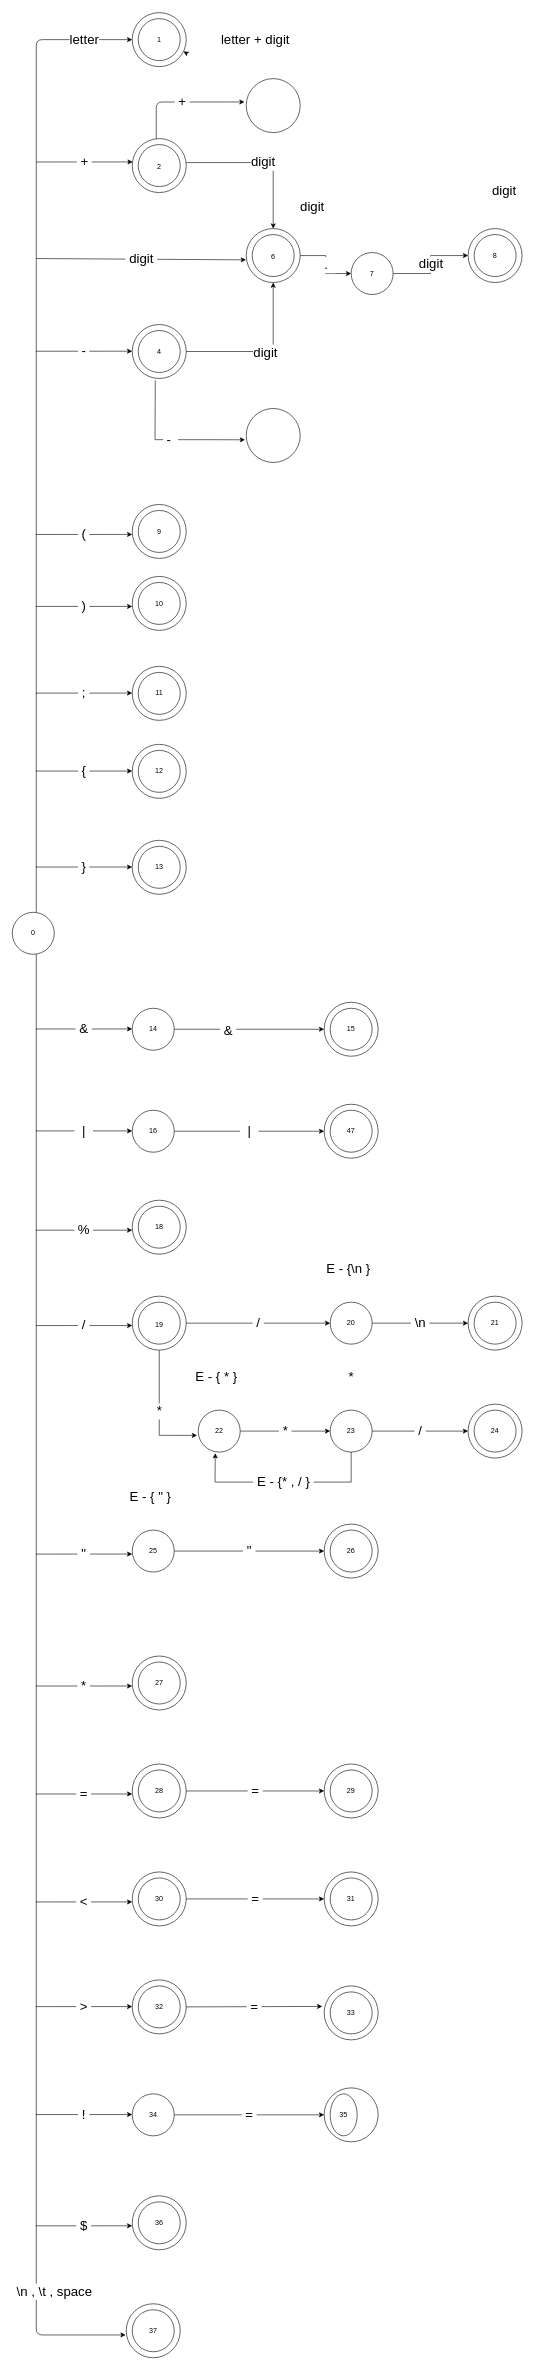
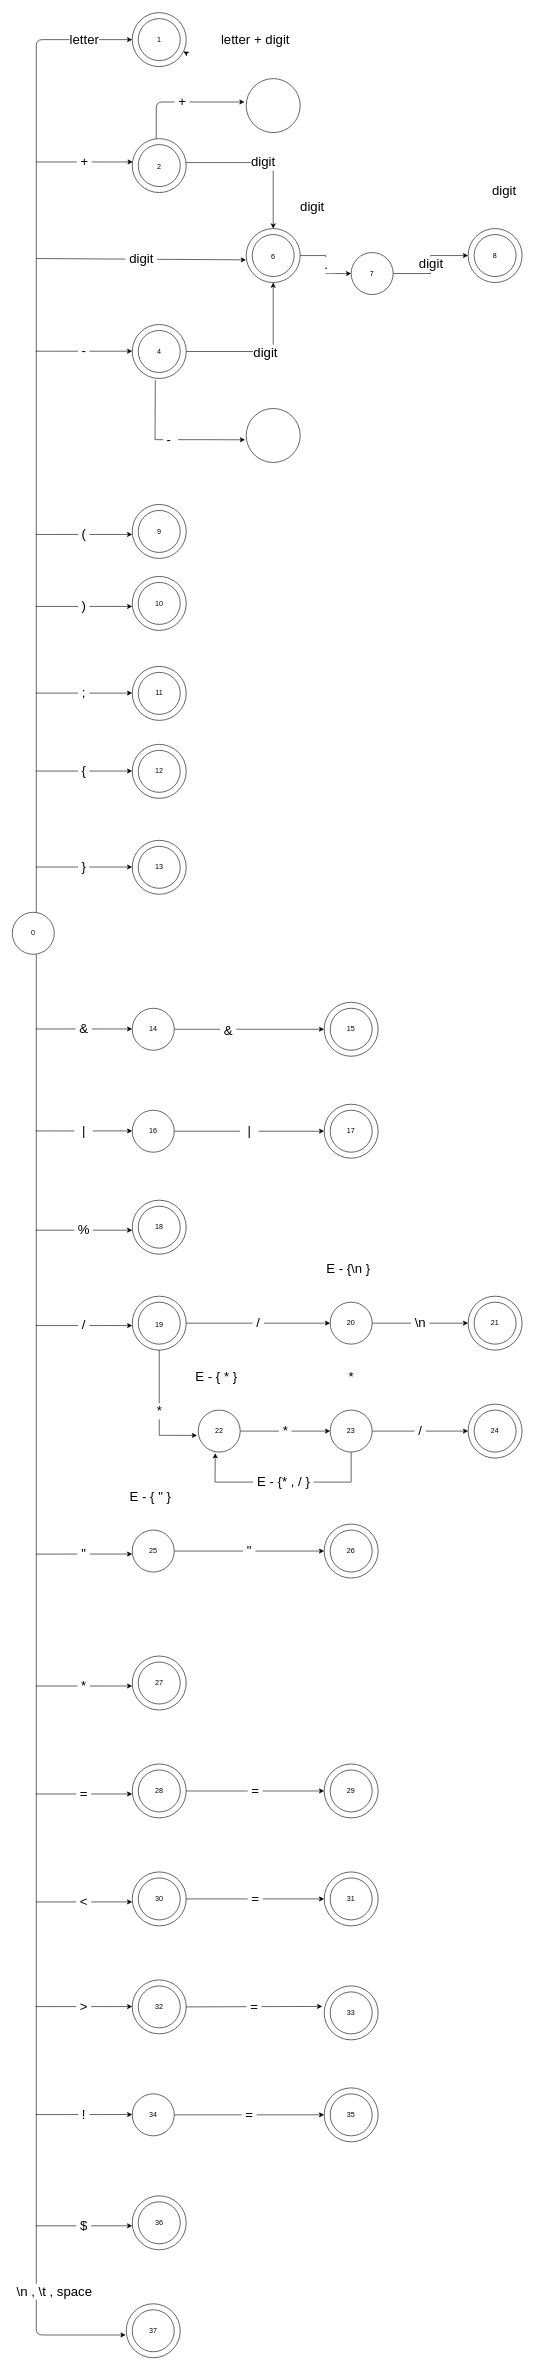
node "47": label "47" -> "17"
node "35": size 27x42 -> 42x42
